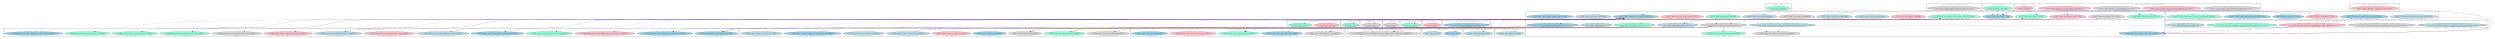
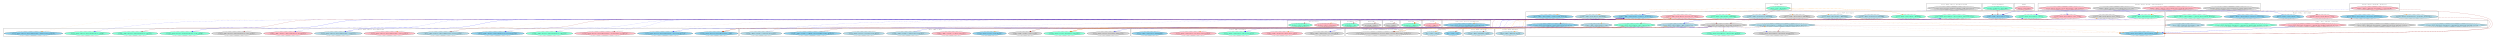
node "Class::MOP::Attribute::BEGIN@4": fillcolor lightpink -> aquamarine
node "Class::MOP::Instance::get_slot_value": fillcolor skyblue -> lightpink
